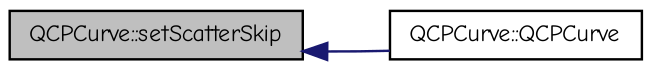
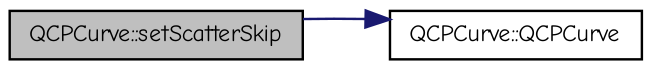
edge "QCPCurve::QCPCurve" -> "QCPCurve::setScatterSkip": reversed
